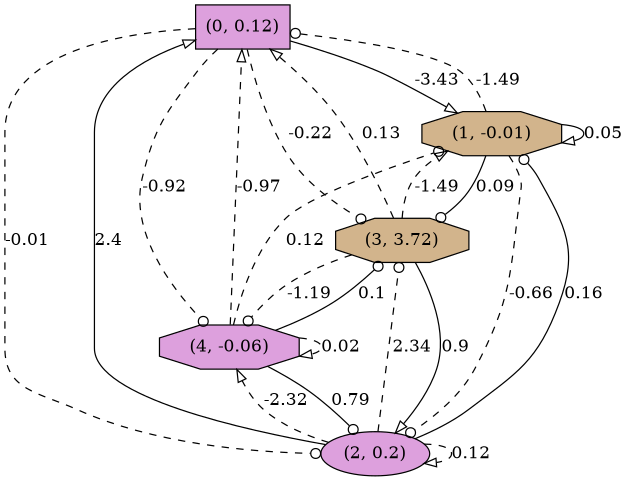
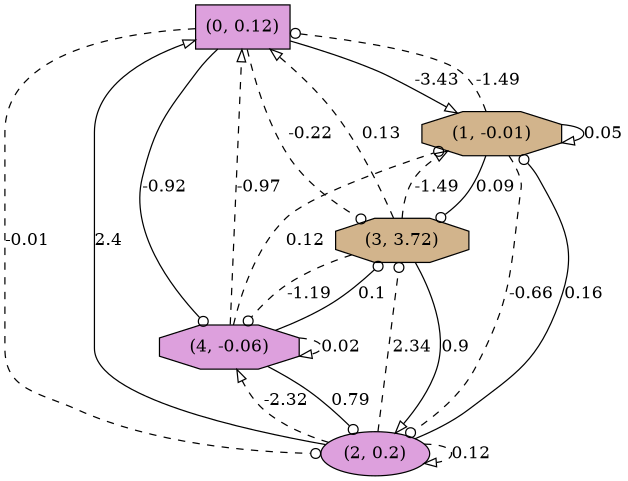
edge "(0, 0.12)" -> "(4, -0.06)": style dashed -> solid
